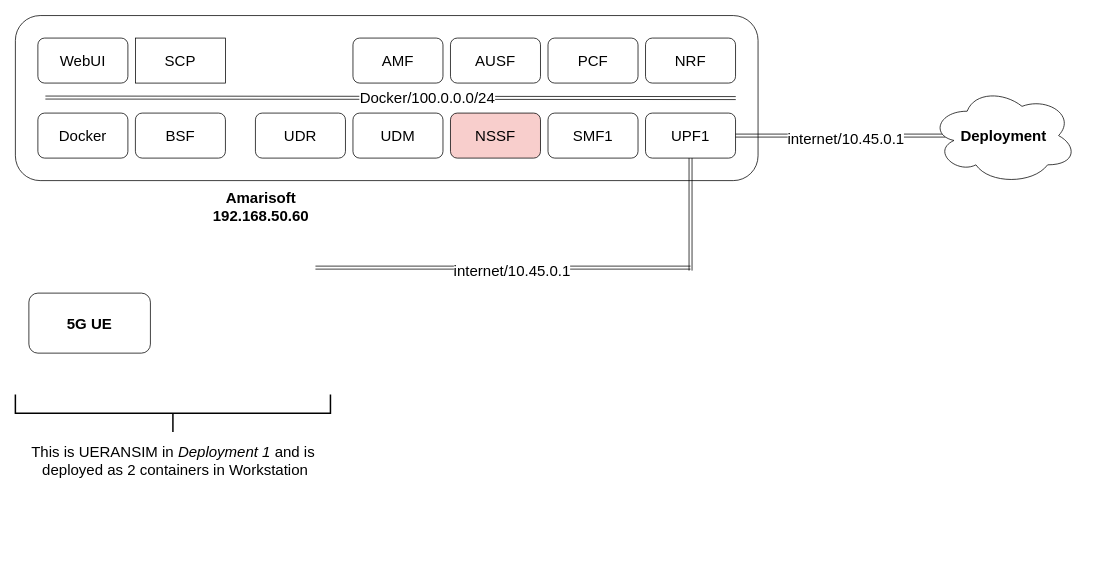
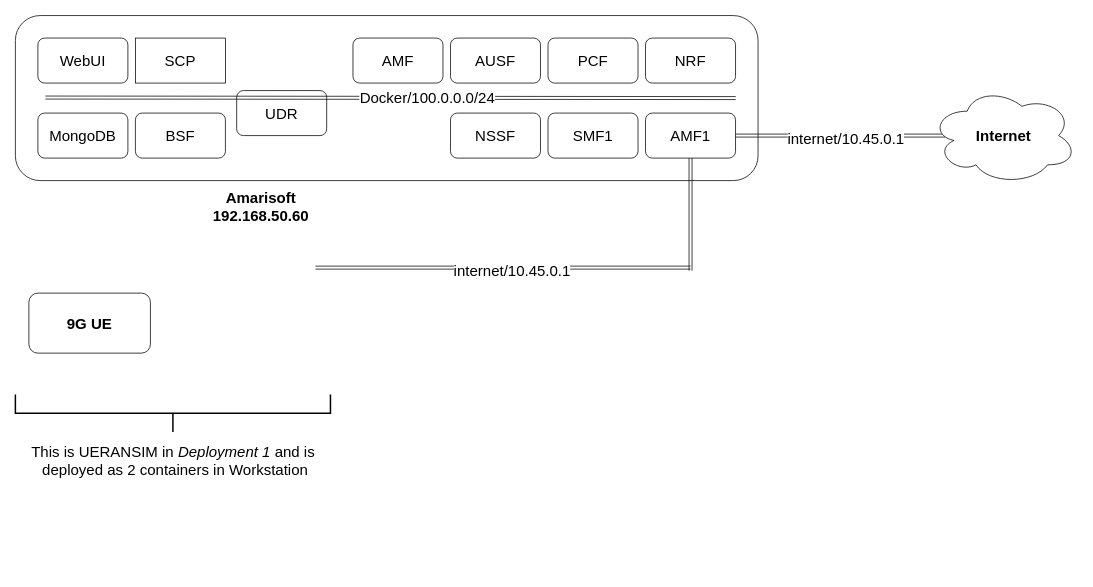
node "Docker": label "Docker" -> "MongoDB"
node "UDR": moved (300, 135) -> (282, 113)
node "UDM": removed
node "NSSF": fillcolor #f8cecc -> #ffffff
node "UPF1": label "UPF1" -> "AMF1"
node "Deployment": label "Deployment" -> "Internet"
node "5G UE": label "5G UE" -> "9G UE"
